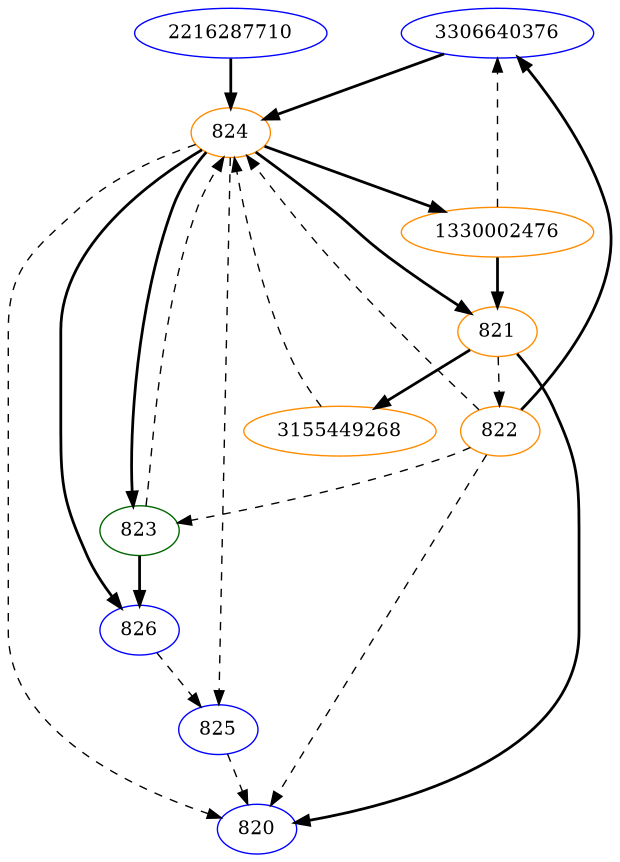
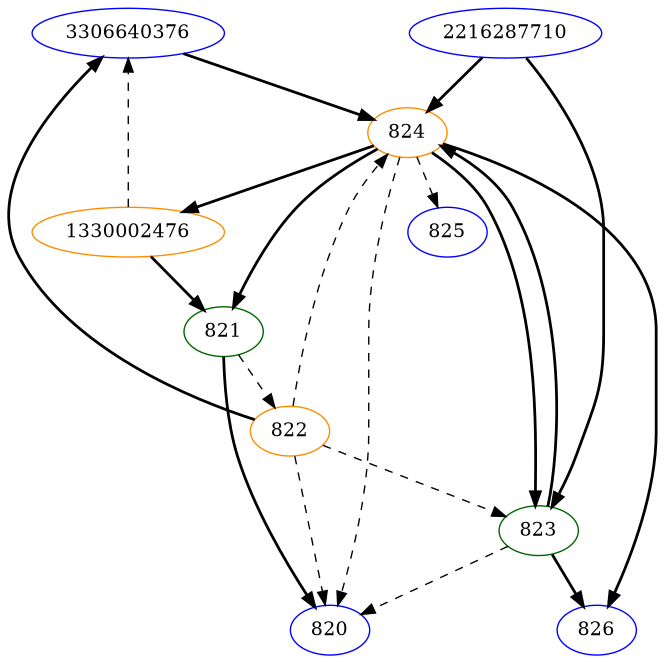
edge "2216287710" -> "823": added
node "821": color darkorange -> darkgreen
edge "823" -> "824": style dashed -> bold
node "3155449268": removed
edge "826" -> "825": removed
edge "825" -> "820": now "823" -> "820"
